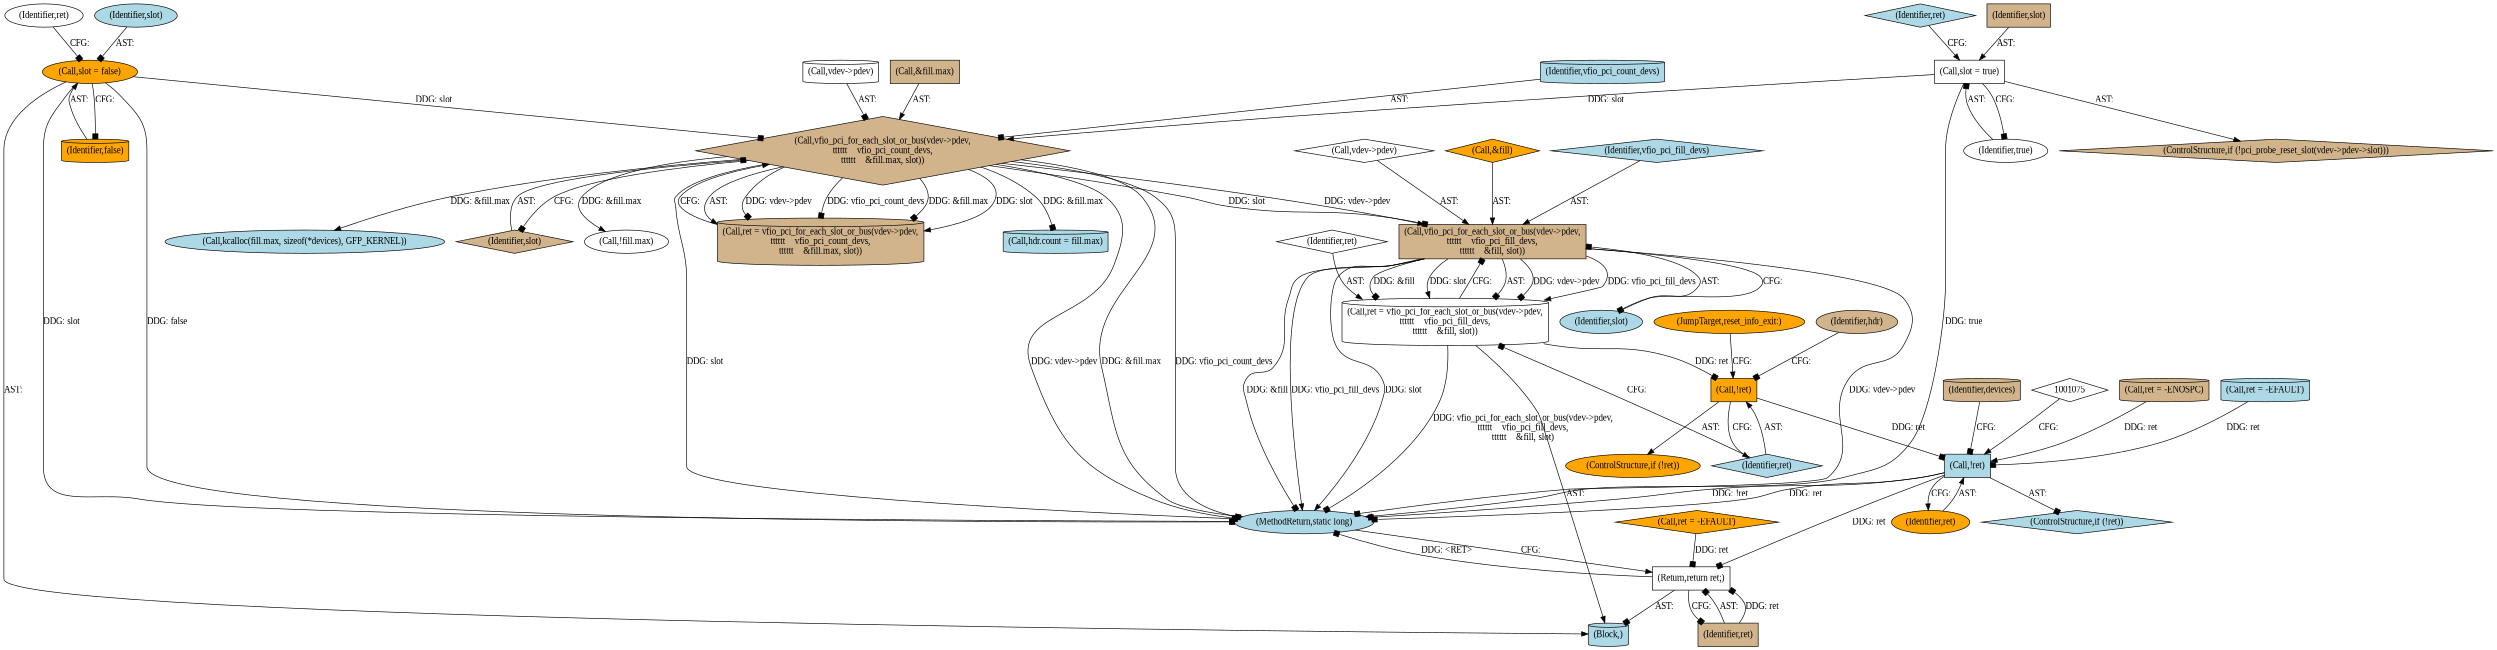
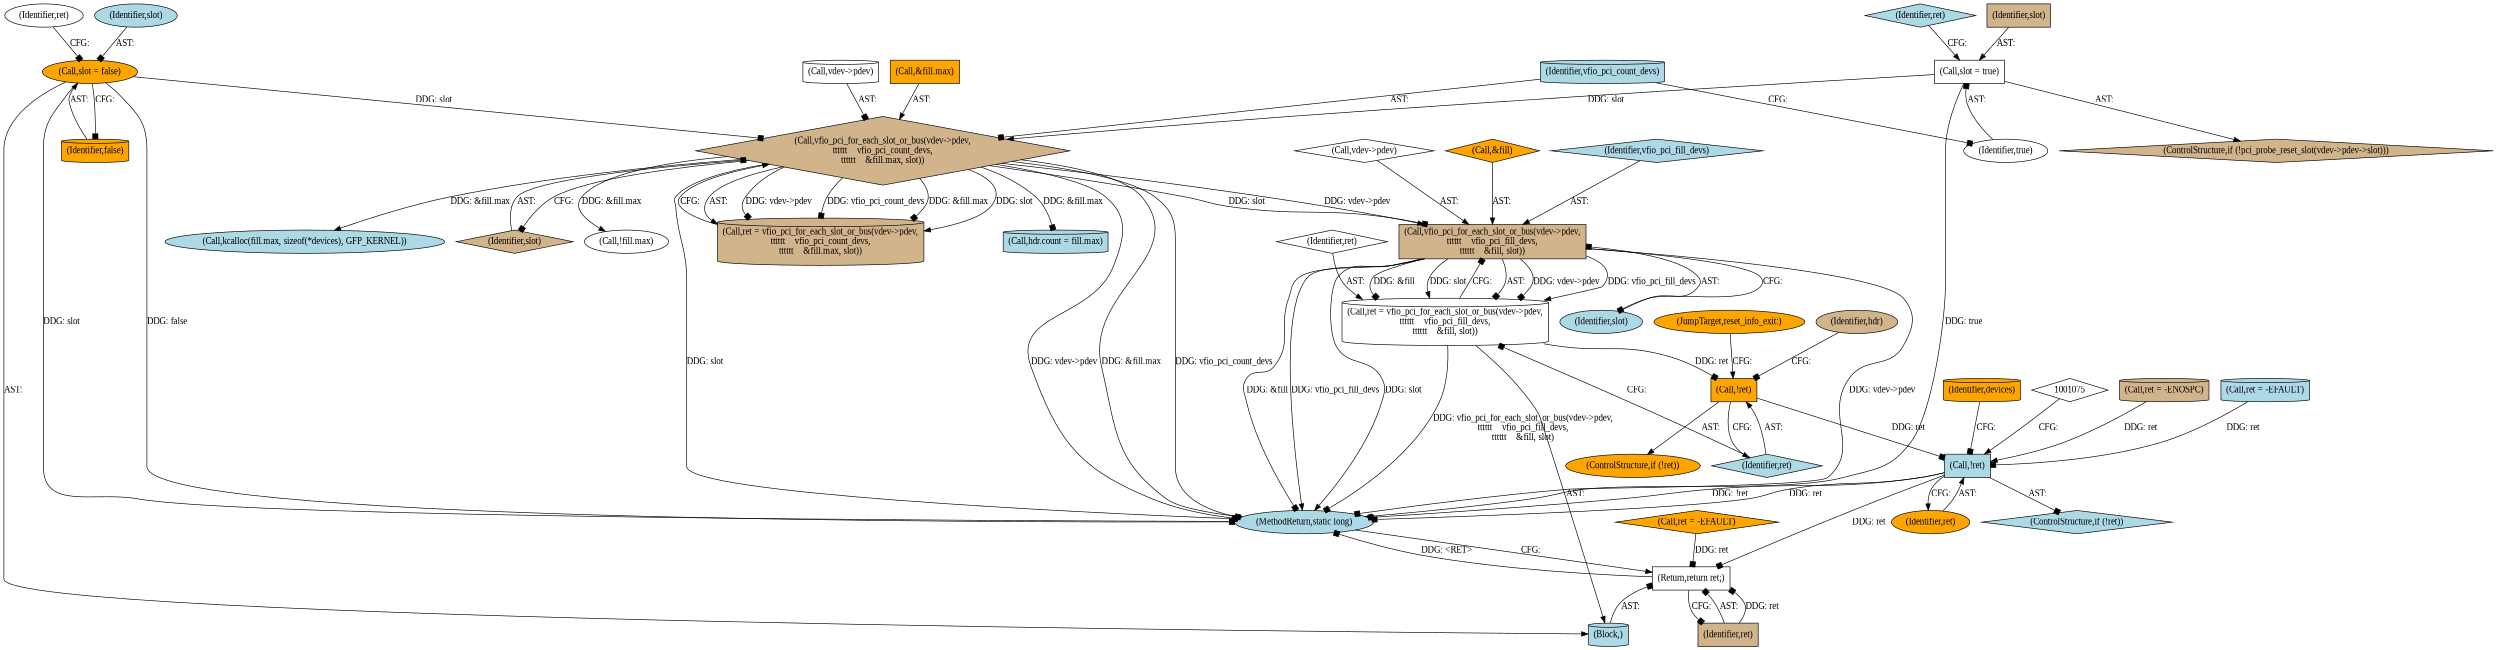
node "(Call,&fill.max)": fillcolor tan -> orange
edge "(Call,slot = true)" -> "(Identifier,true)": now "(Identifier,vfio_pci_count_devs)" -> "(Identifier,true)"
node "(Identifier,devices)": fillcolor tan -> orange
edge "(Return,return ret;)" -> "(Block,)": reversed
